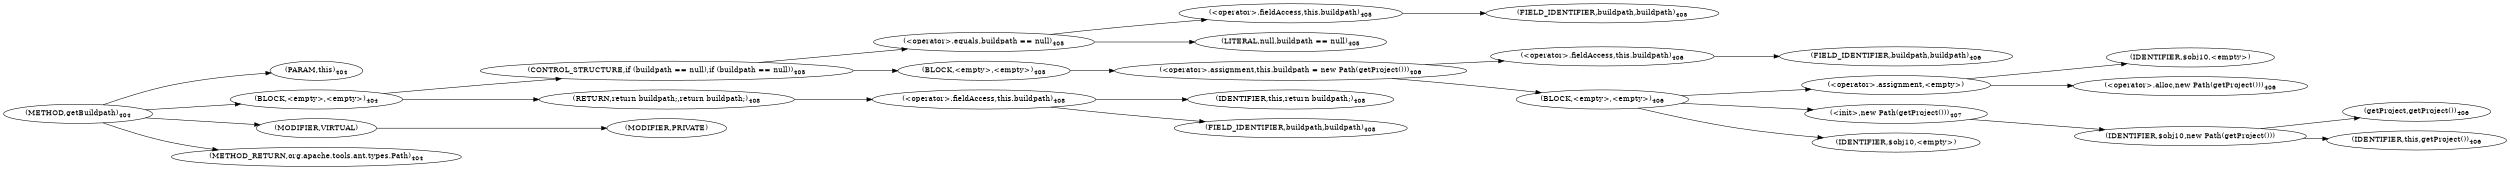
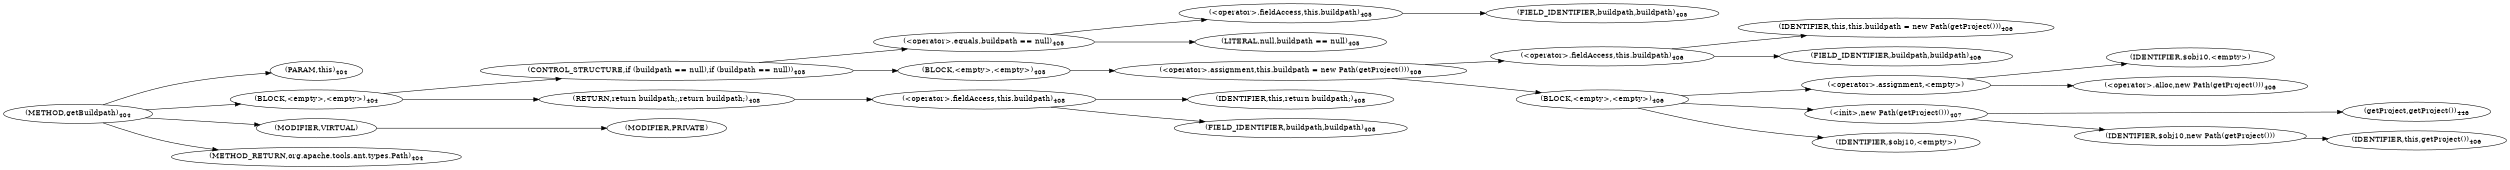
node "(IDENTIFIER,this,this.buildpath = new Path(getProject()))": added
node "(getProject,getProject())": text "406" -> "446"
edge "(IDENTIFIER,$obj10,new Path(getProject()))" -> "(getProject,getProject())": now "(<init>,new Path(getProject()))" -> "(getProject,getProject())"
